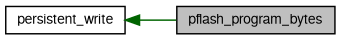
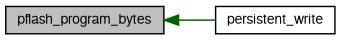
edge "pflash_program_bytes" -> "persistent_write": reversed
